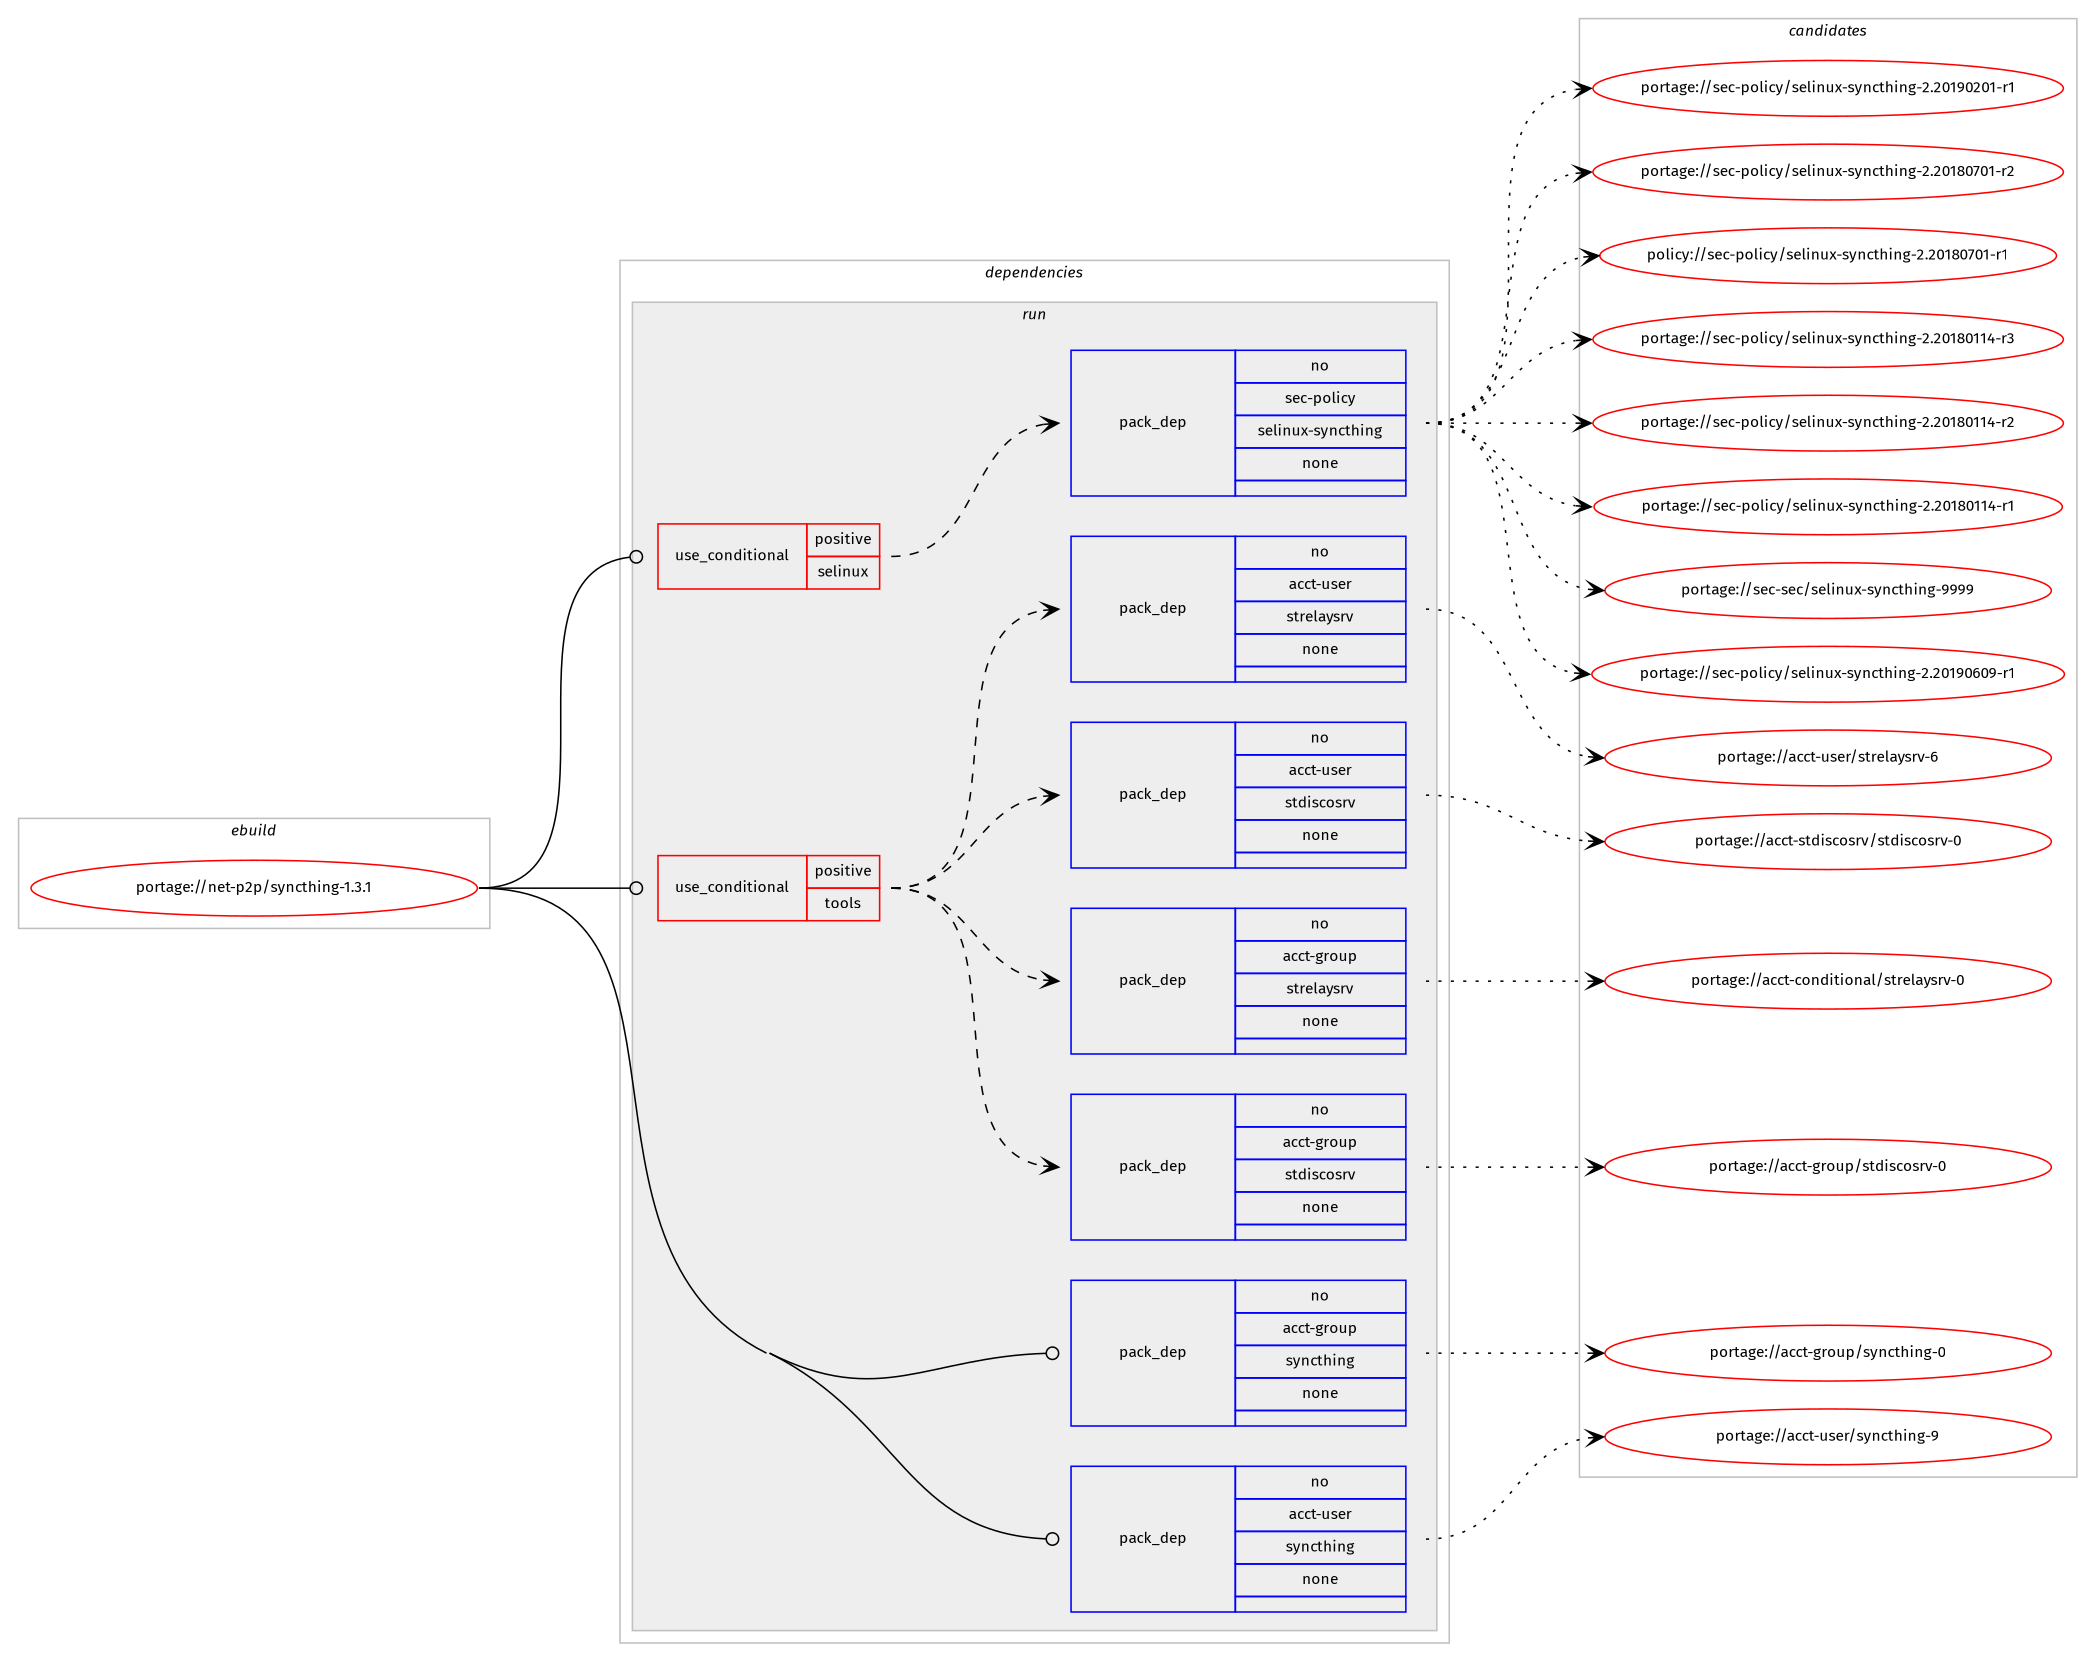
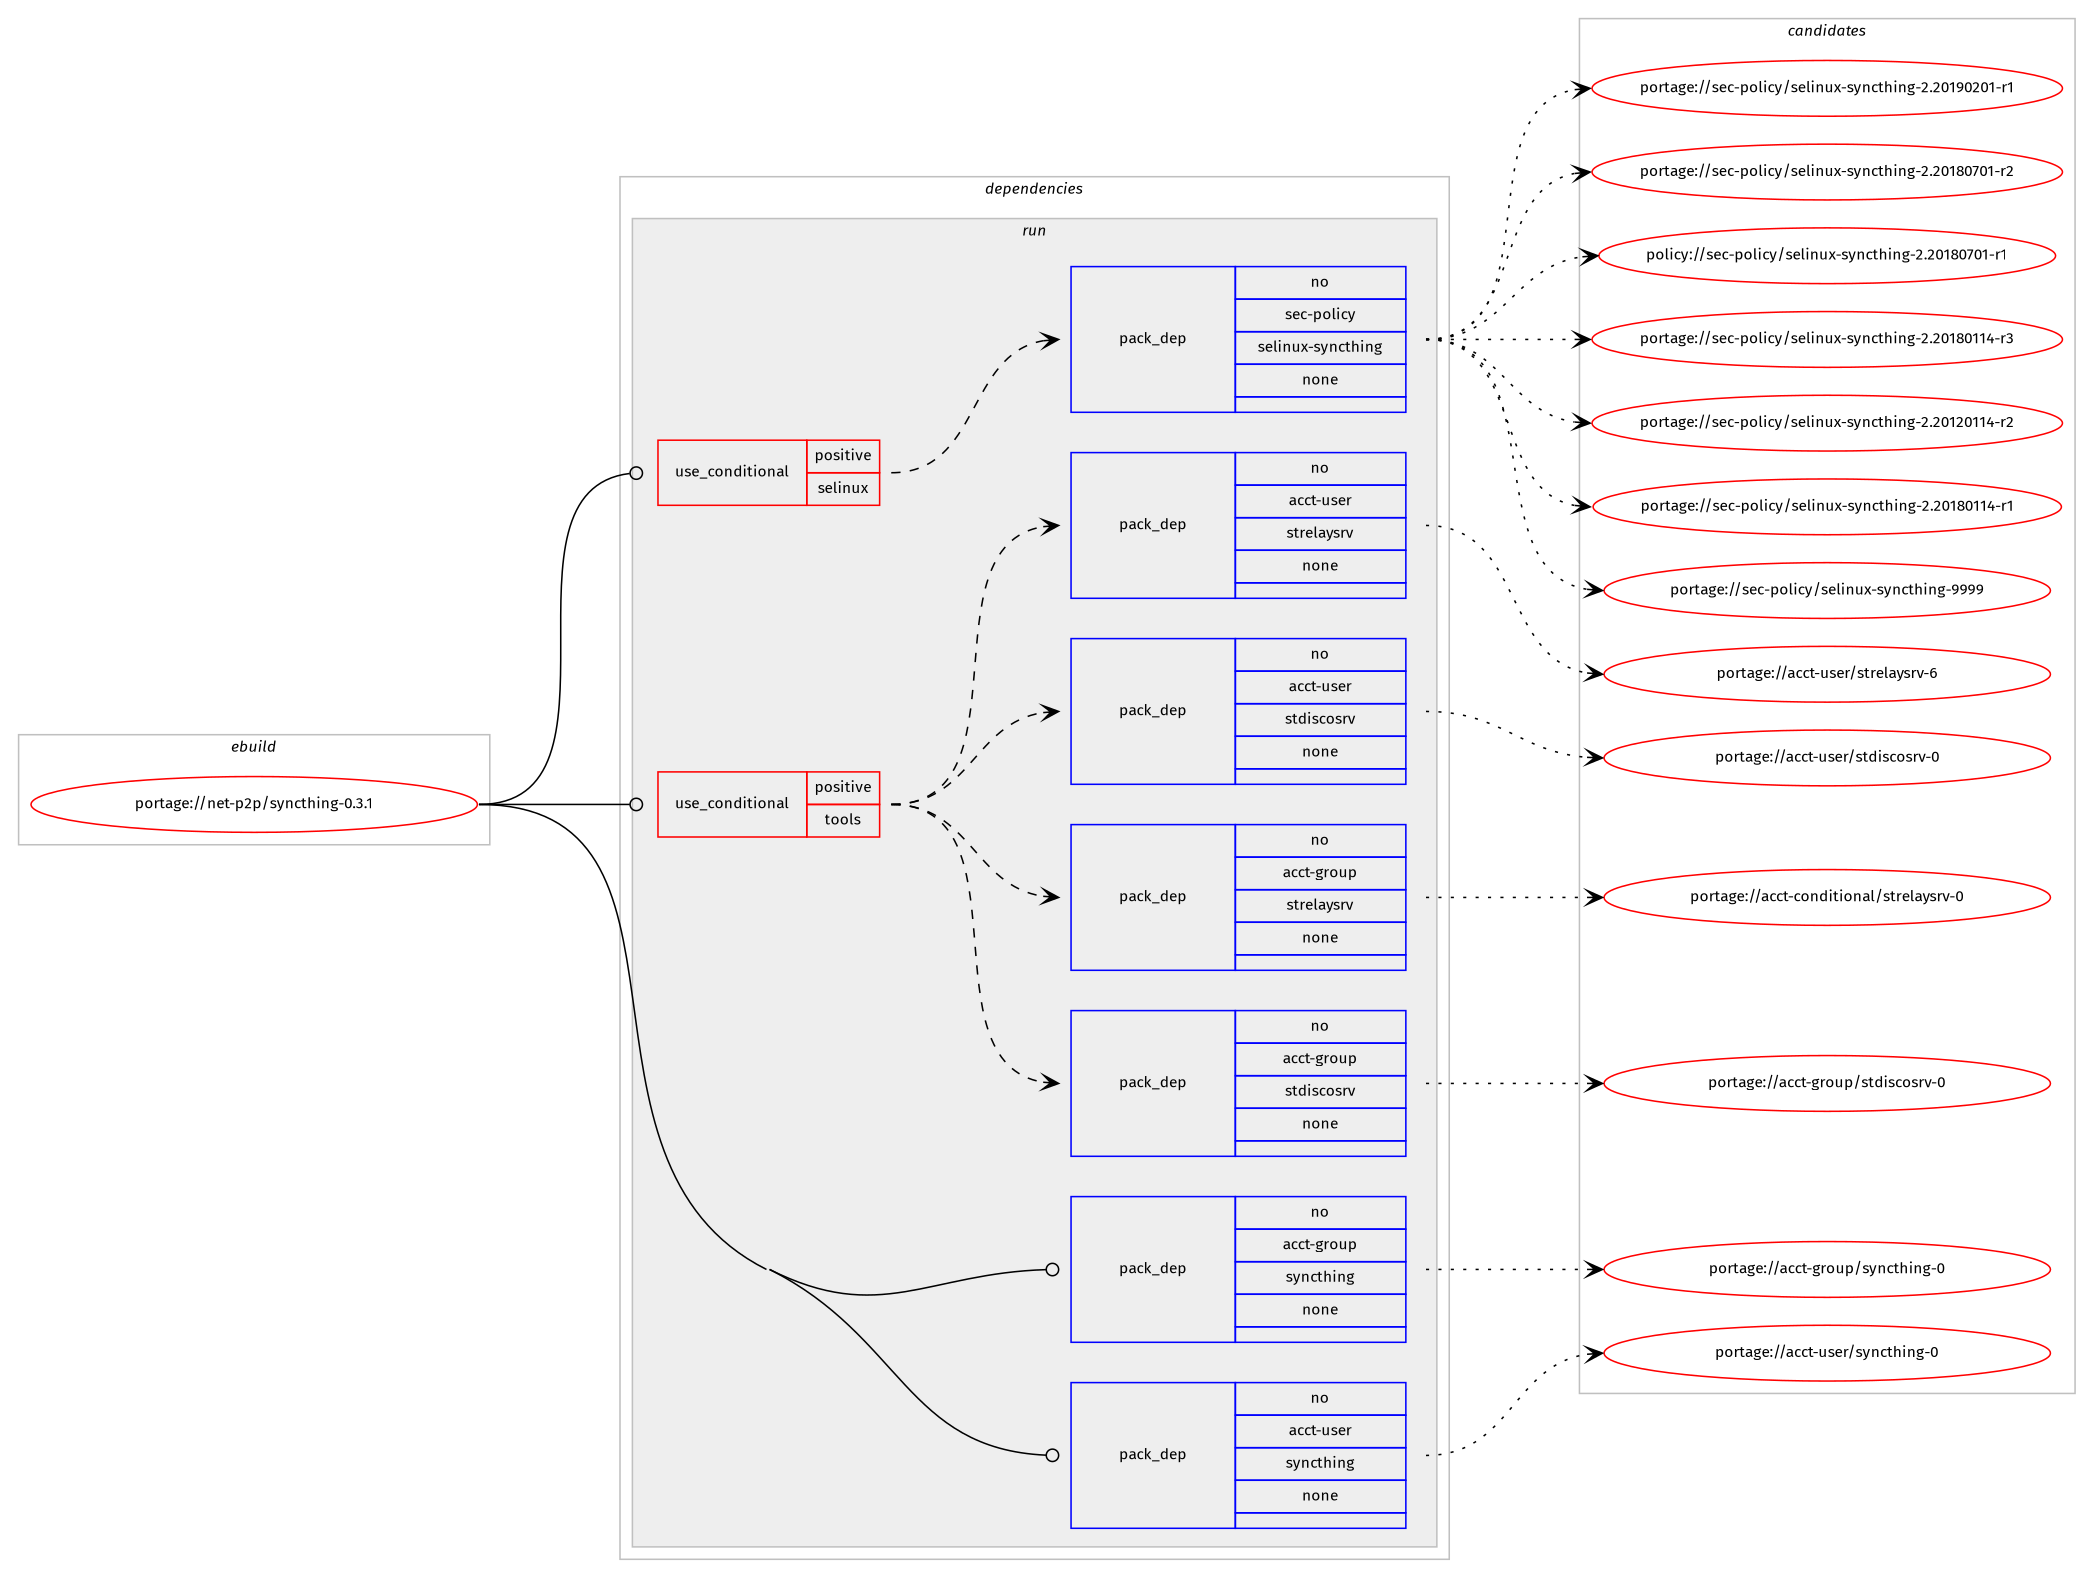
node "portage://sec-policy/selinux-syncthing-2.20180114-r2": label "portage://sec-policy/selinux-syncthing-2.20180114-r2" -> "portage://sec-policy/selinux-syncthing-2.20120114-r2"
node "portage://sec-sec/selinux-syncthing-9999": label "portage://sec-sec/selinux-syncthing-9999" -> "portage://sec-policy/selinux-syncthing-9999"
node "portage://sec-policy/selinux-syncthing-2.20190609-r1": removed
node "portage://acct-stdiscosrv/stdiscosrv-0": label "portage://acct-stdiscosrv/stdiscosrv-0" -> "portage://acct-user/stdiscosrv-0"
node "portage://net-p2p/syncthing-1.3.1": label "portage://net-p2p/syncthing-1.3.1" -> "portage://net-p2p/syncthing-0.3.1"
node "portage://acct-user/syncthing-9": label "portage://acct-user/syncthing-9" -> "portage://acct-user/syncthing-0"
